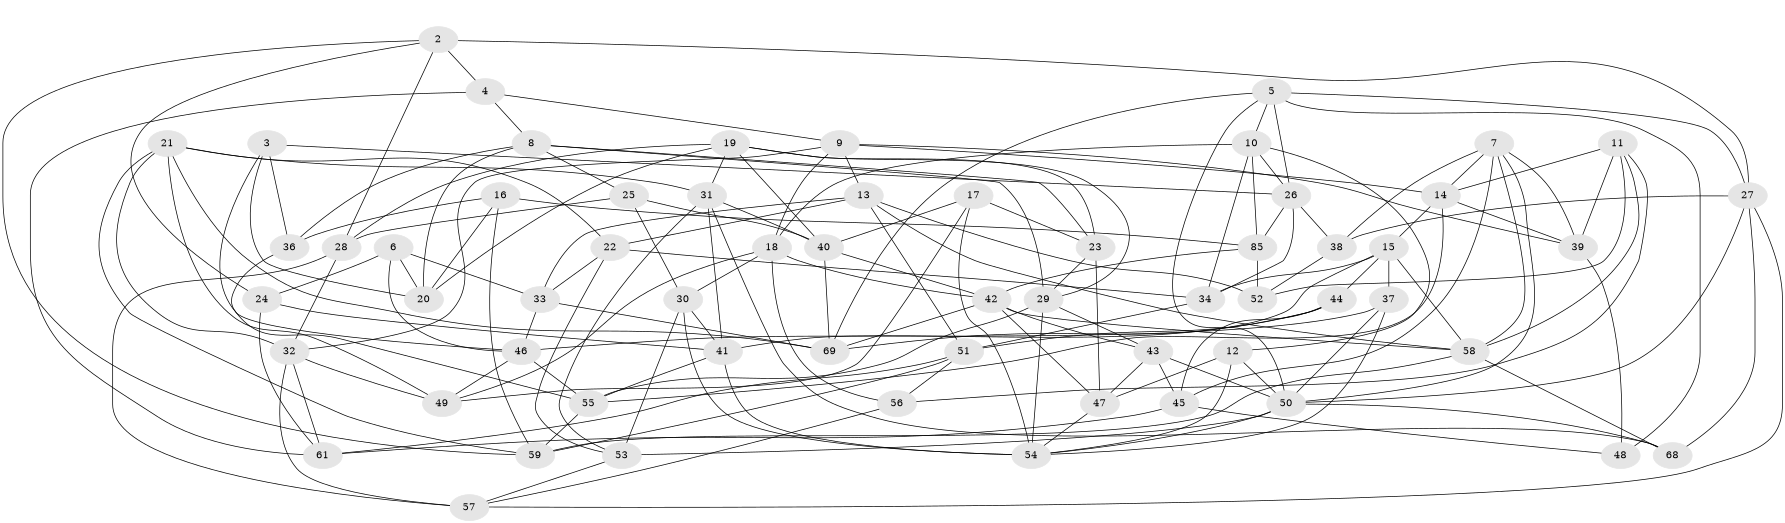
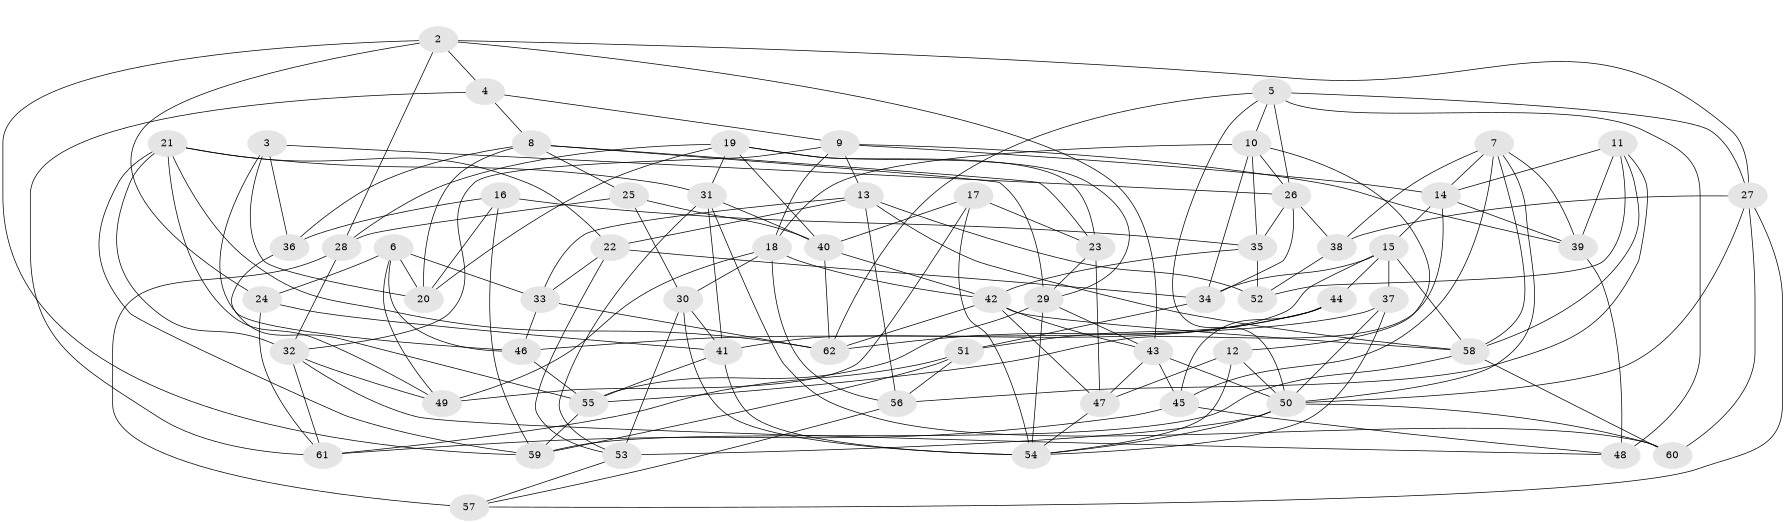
edge "2" -- "43": added
node "85": label "85" -> "35"
edge "13" -- "51": now "13" -- "56"
node "69": label "69" -> "62"
edge "46" -- "49": now "6" -- "49"
node "68": label "68" -> "60"
edge "32" -- "57": now "32" -- "48"
